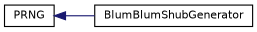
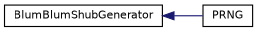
edge "BlumBlumShubGenerator" -> "PRNG": reversed
